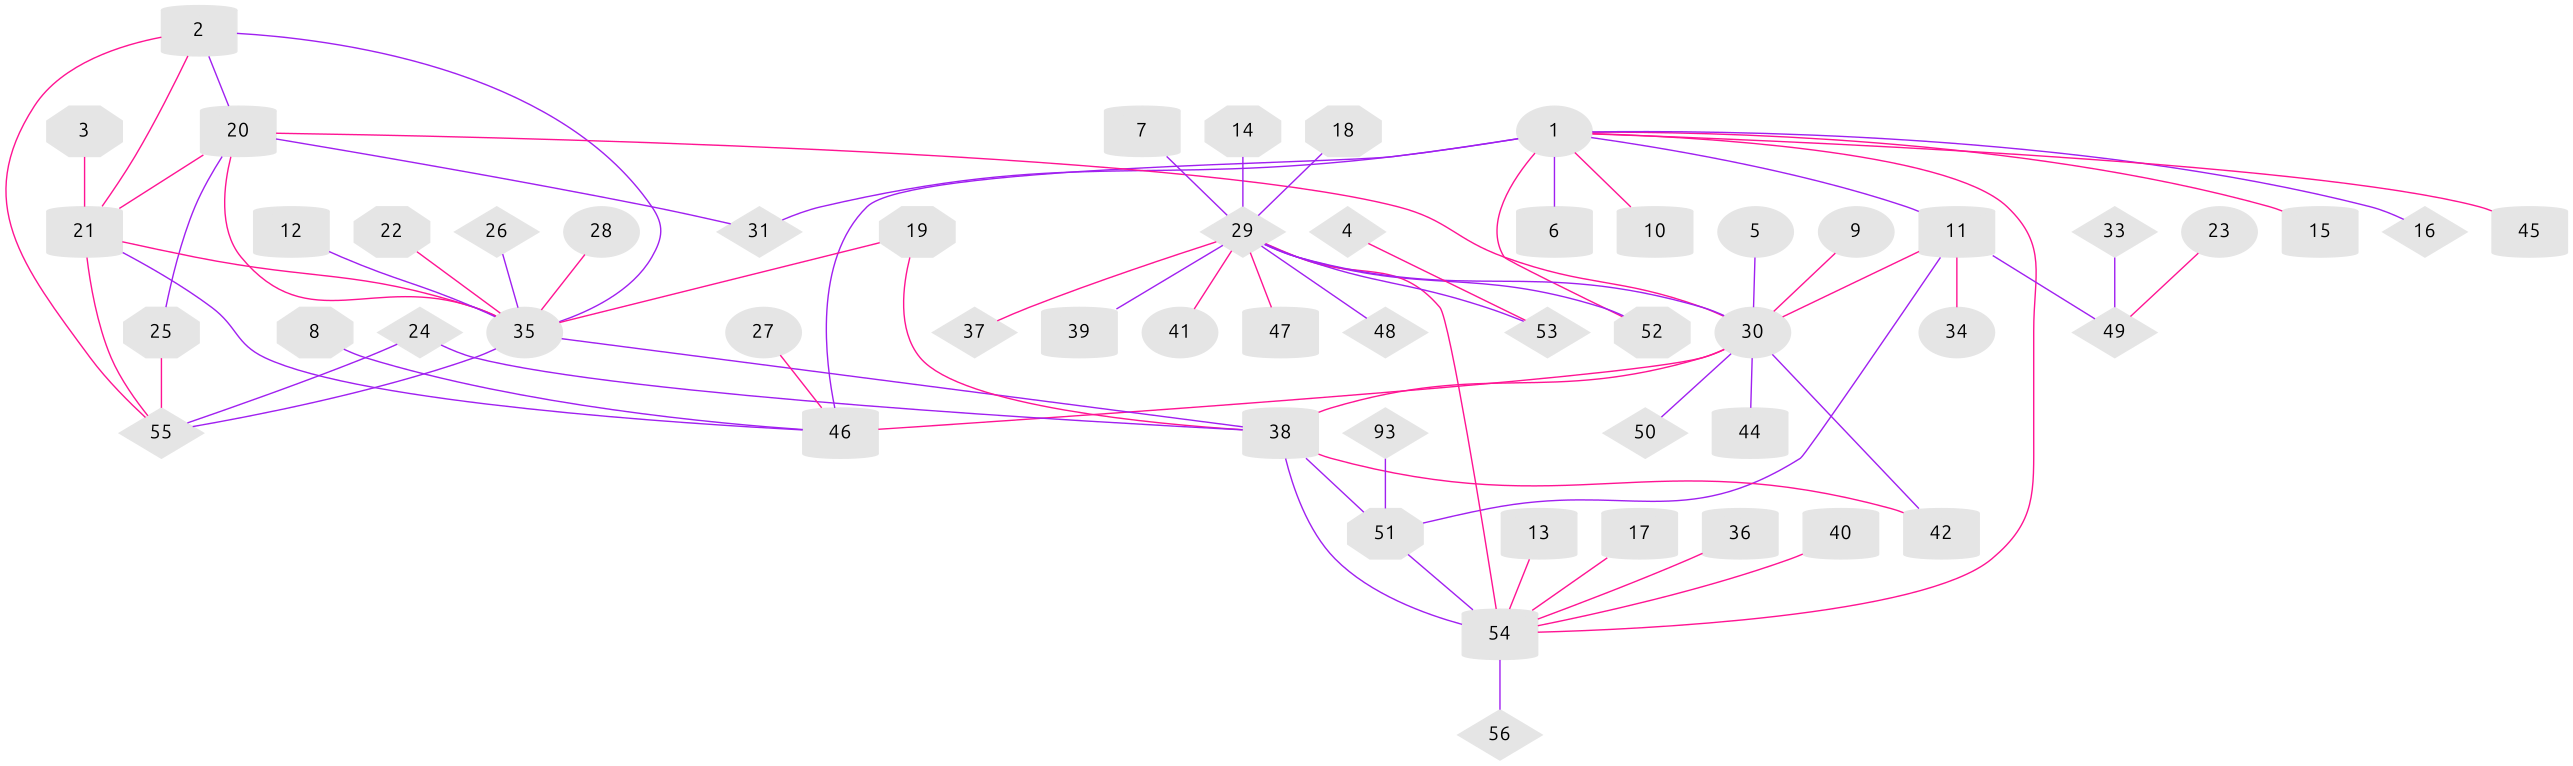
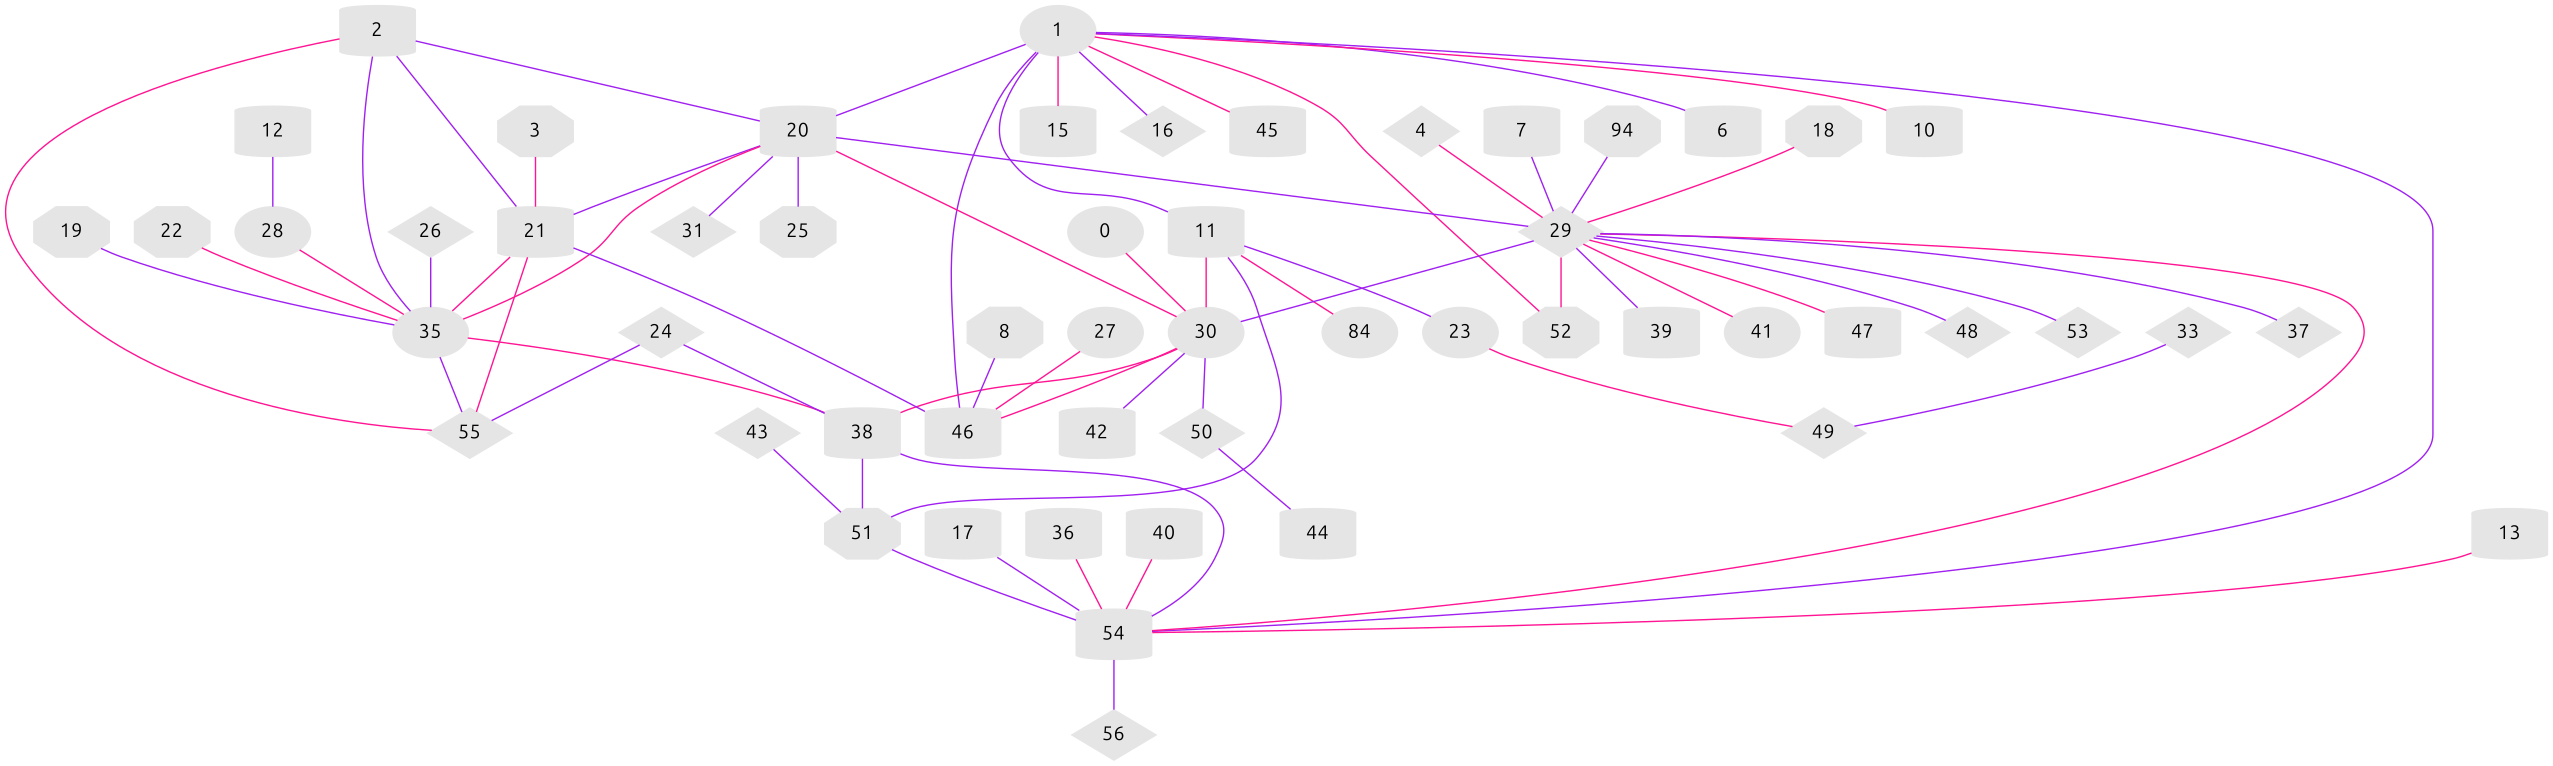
node "14": label "14" -> "94"
edge "2" -- "21": color deeppink -> purple
edge "1" -- "31": now "1" -- "20"
edge "18" -- "29": color purple -> deeppink
edge "20" -- "21": color deeppink -> purple
edge "20" -- "29": added
node "5": removed
node "9": label "9" -> "0"
edge "12" -- "35": now "12" -- "28"
edge "29" -- "37": color deeppink -> purple
edge "19" -- "35": color deeppink -> purple
edge "11" -- "49": now "11" -- "23"
edge "29" -- "52": color purple -> deeppink
edge "4" -- "53": now "4" -- "29"
node "34": label "34" -> "84"
edge "19" -- "38": removed
edge "25" -- "55": removed
edge "35" -- "38": color purple -> deeppink
edge "30" -- "44": now "50" -- "44"
edge "1" -- "54": color deeppink -> purple
node "93": label "93" -> "43"
edge "38" -- "42": removed
edge "17" -- "54": color deeppink -> purple
